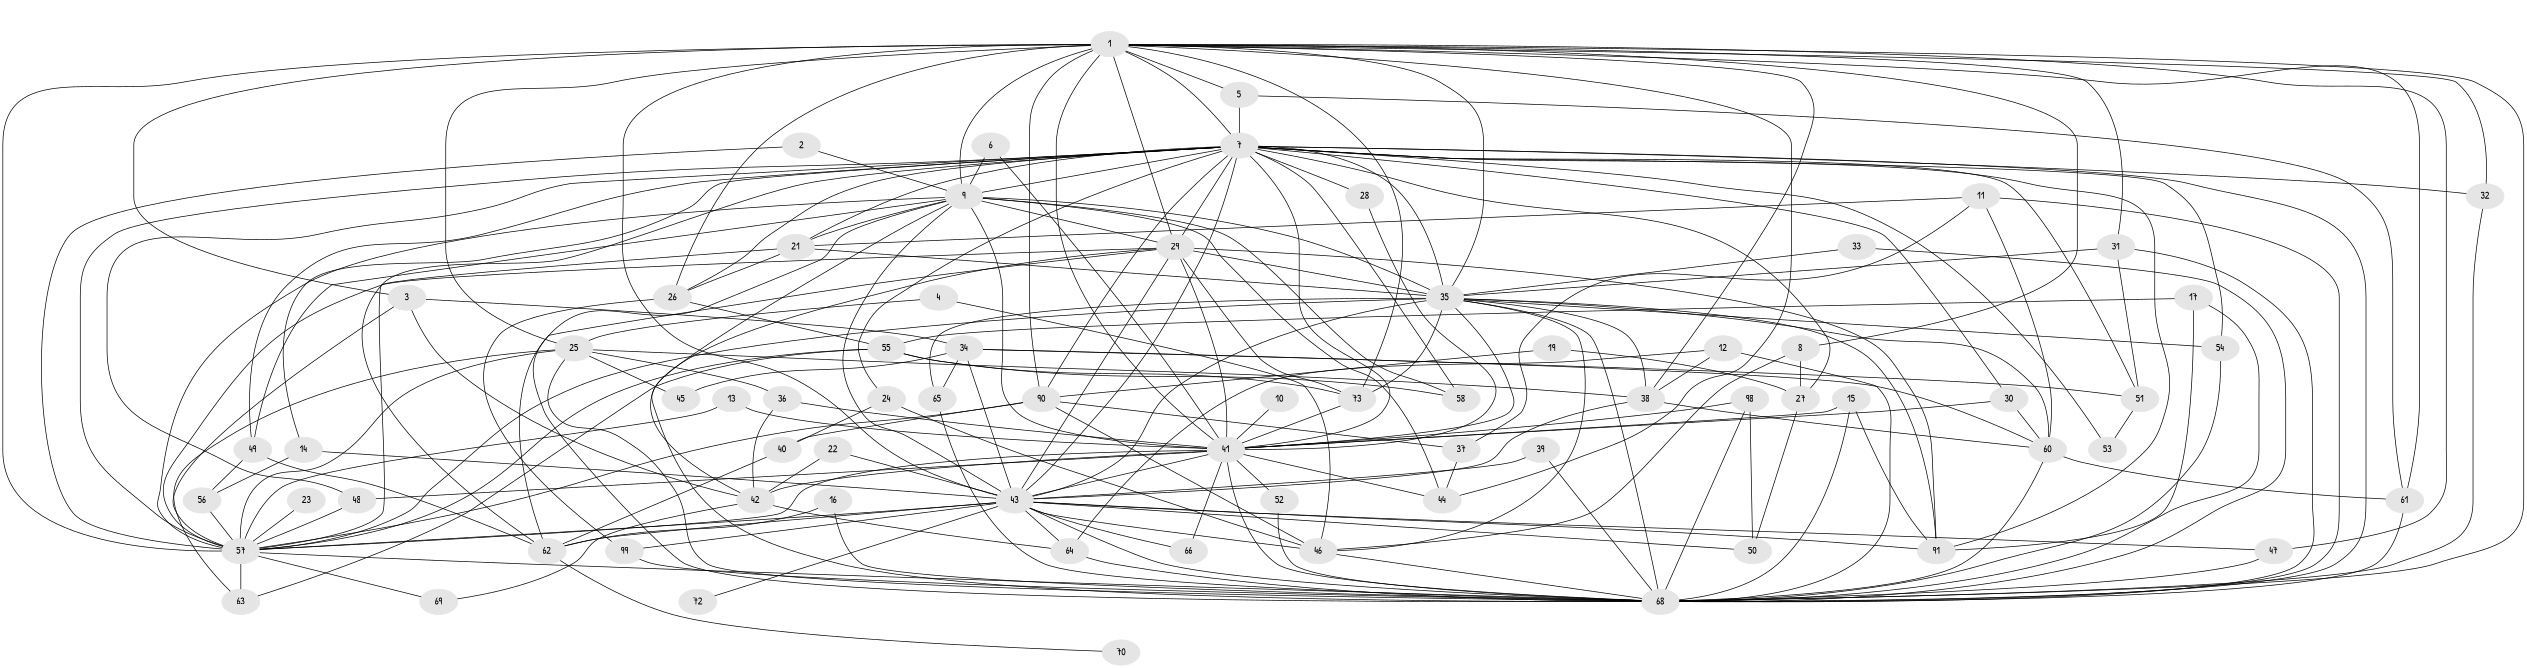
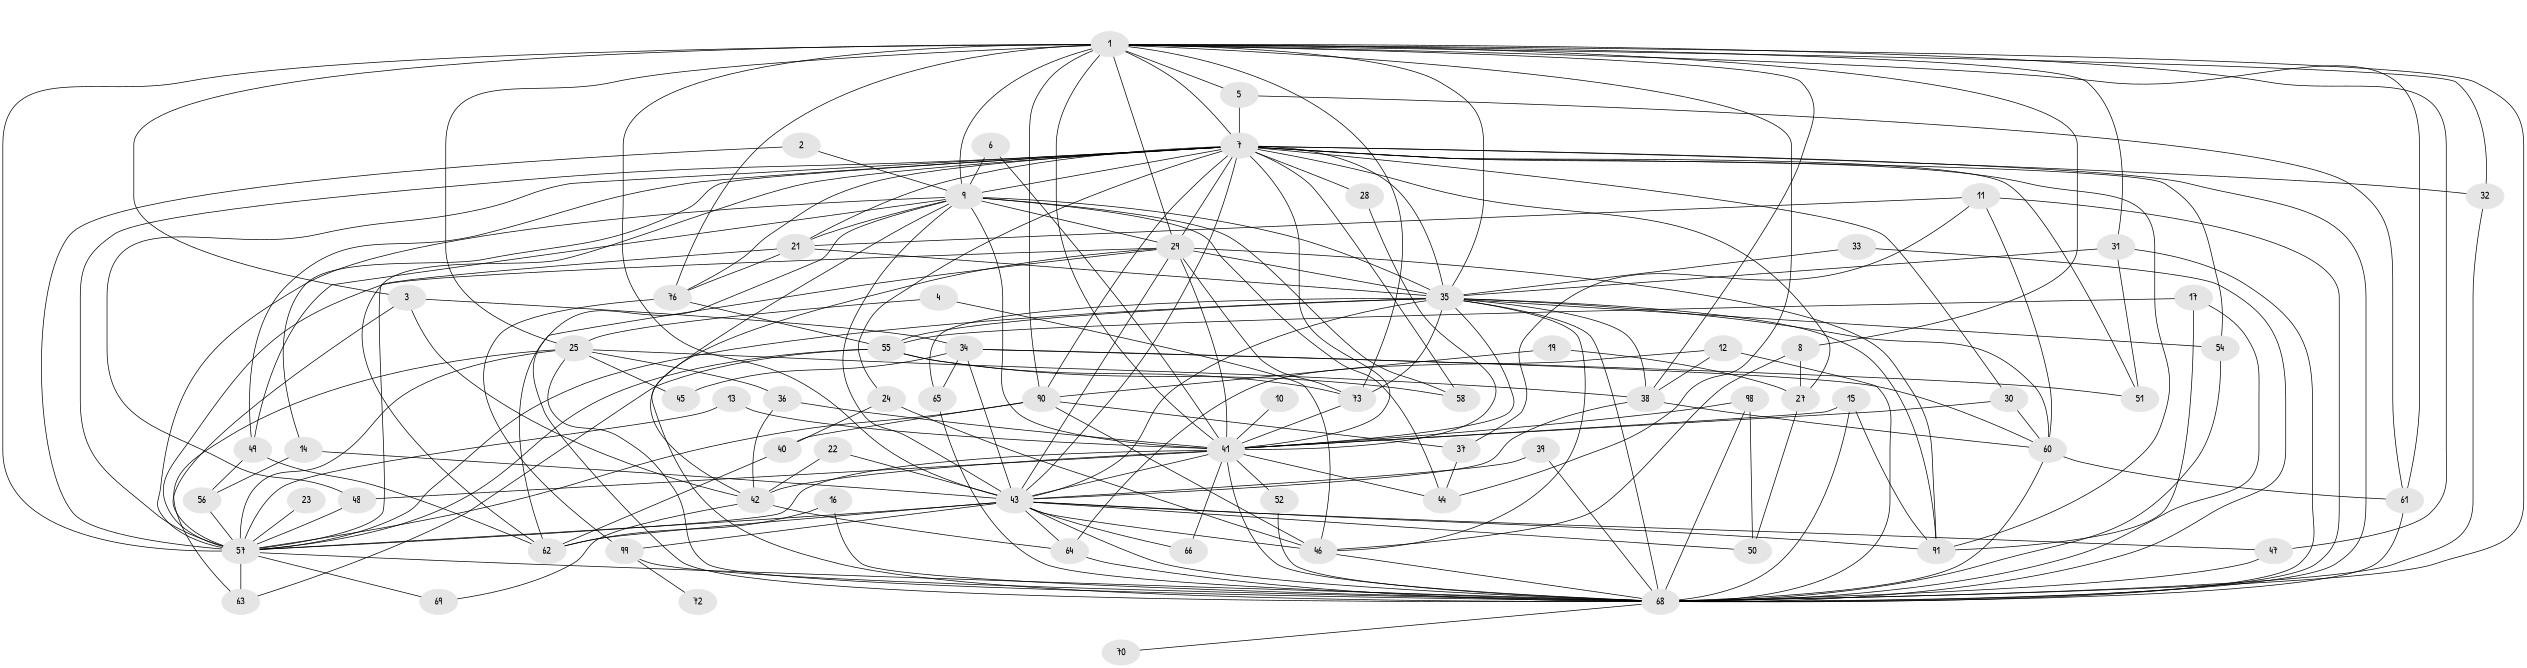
node "26": label "26" -> "76"
edge "35" -- "55": added
node "53": removed
edge "43" -- "72": now "99" -- "72"
edge "62" -- "70": now "68" -- "70"
